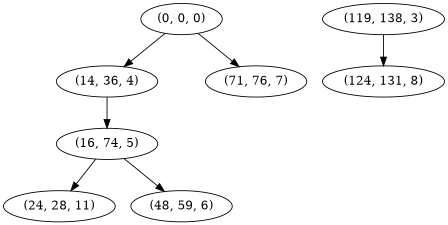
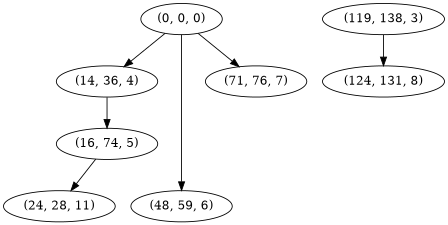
edge "(16, 74, 5)" -> "(48, 59, 6)": now "(0, 0, 0)" -> "(48, 59, 6)"
